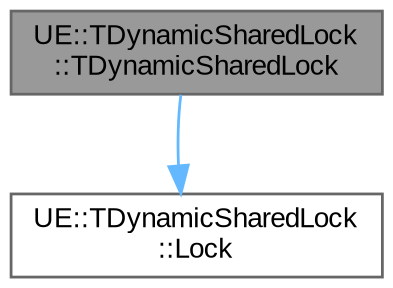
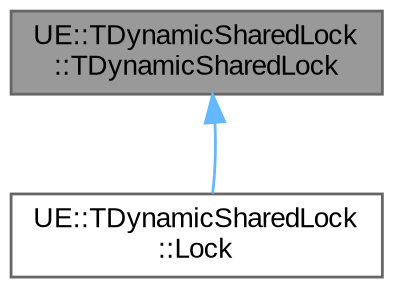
edge "UE::TDynamicSharedLock ::TDynamicSharedLock" -> "UE::TDynamicSharedLock ::Lock": reversed
